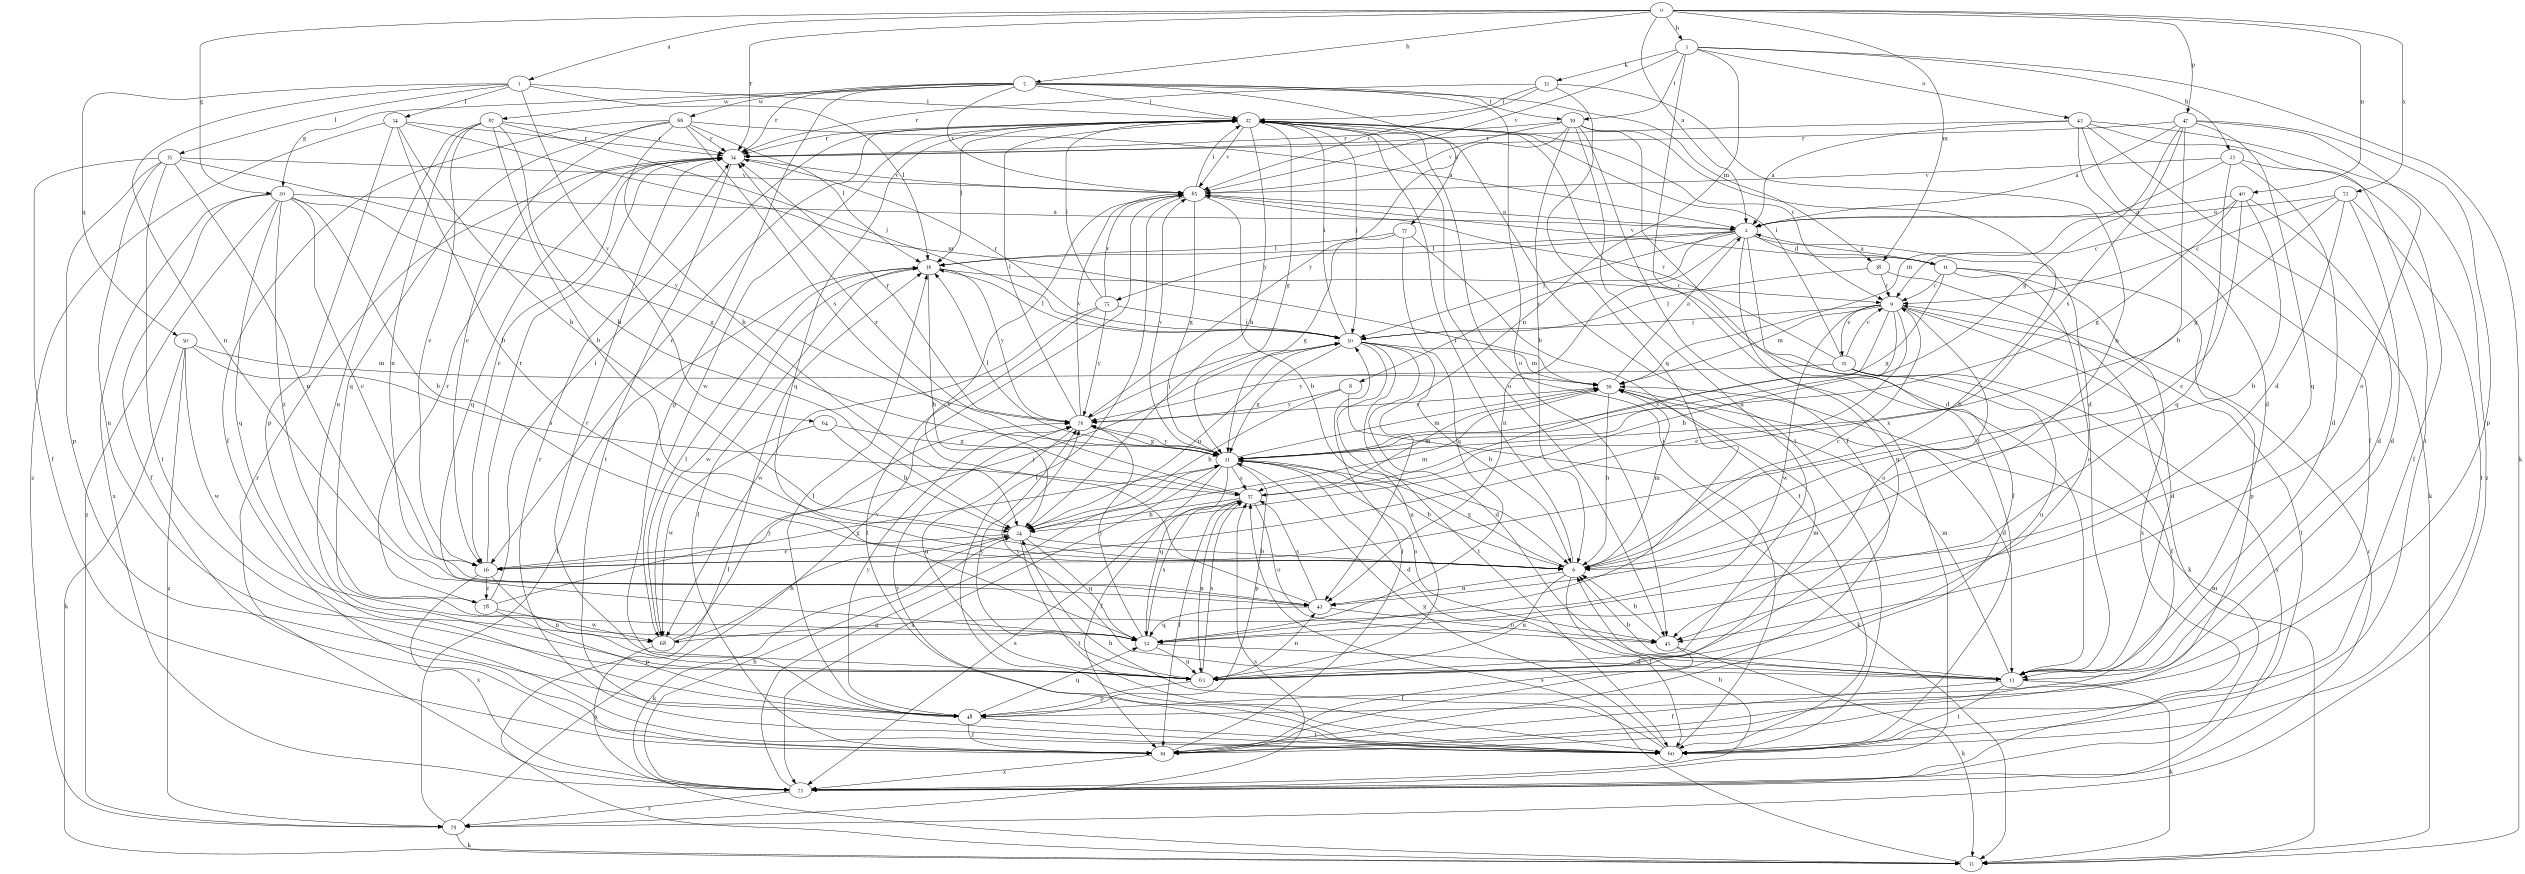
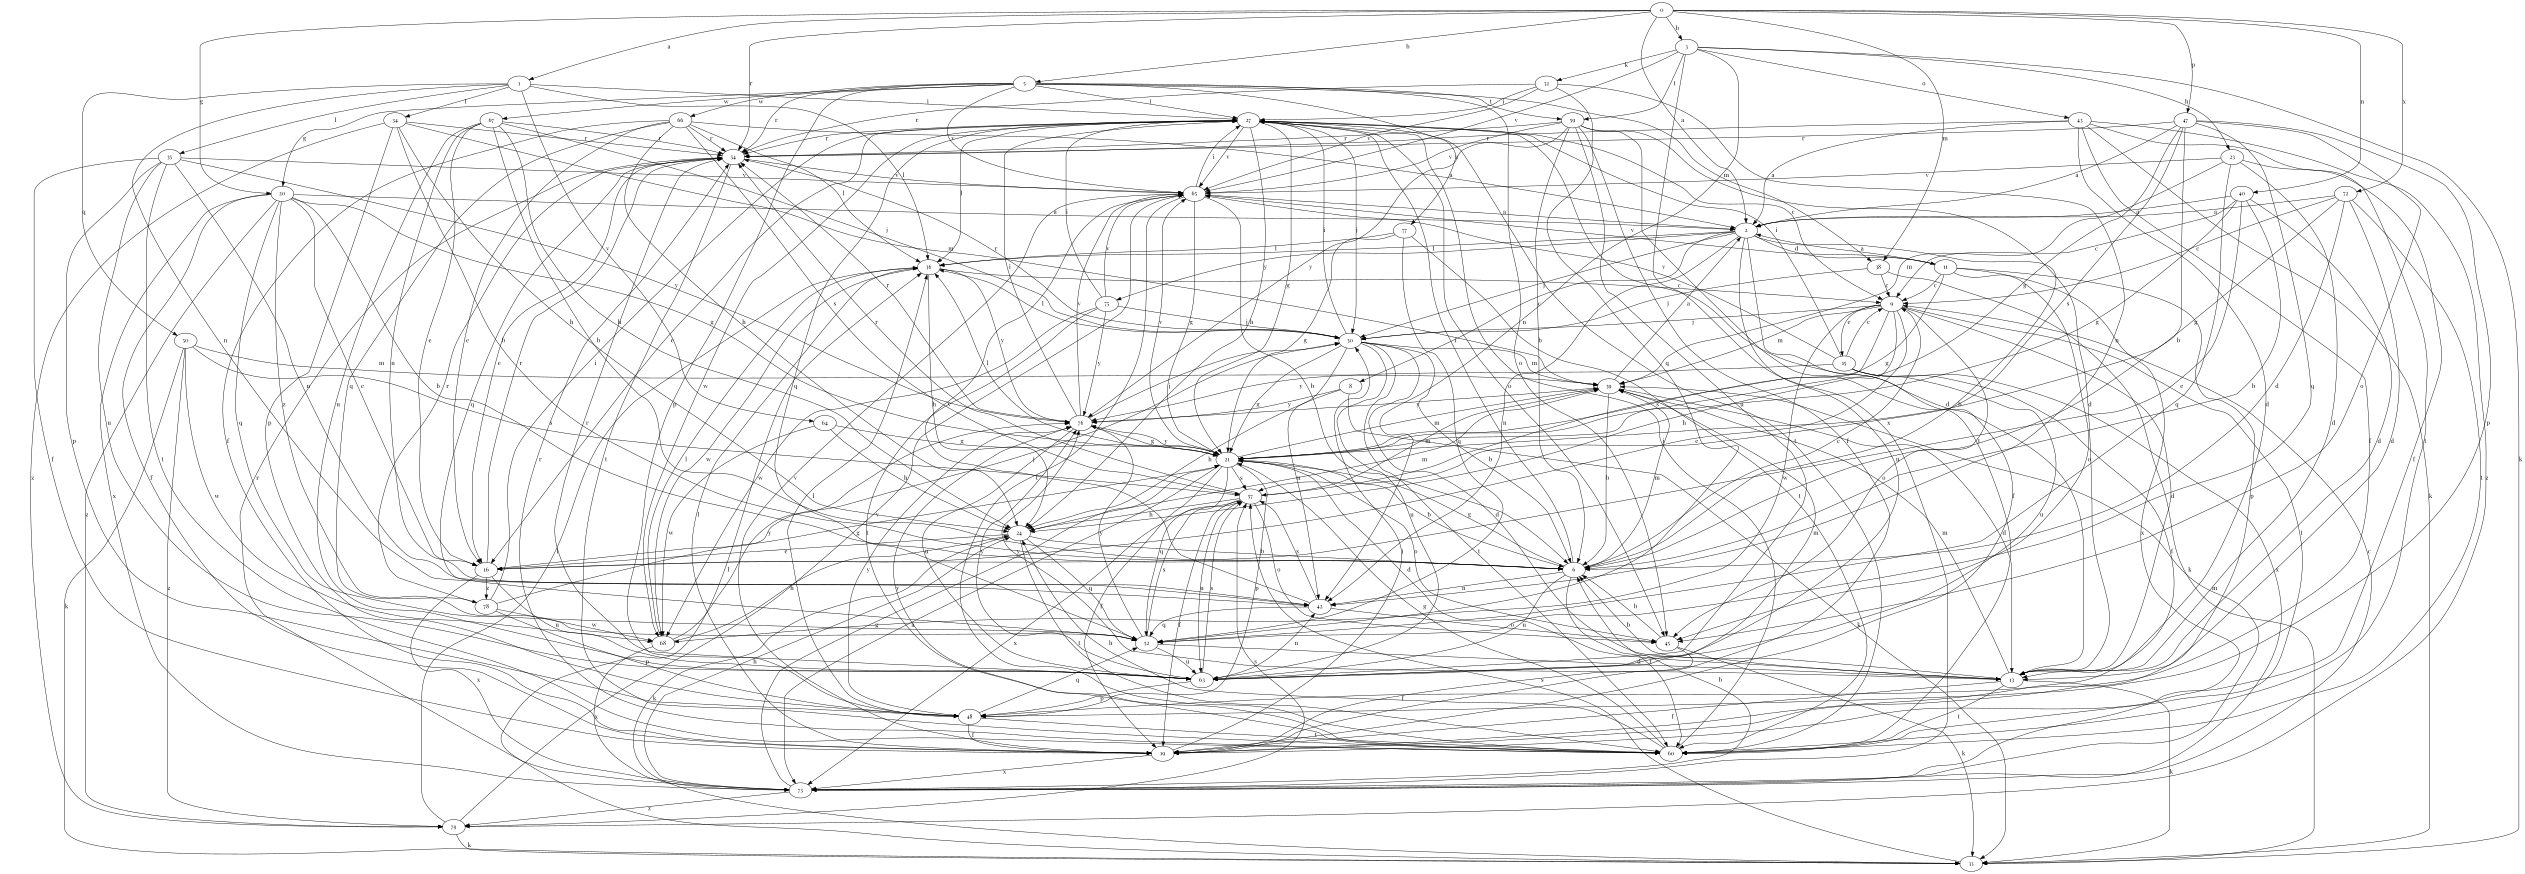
edge "30" -> "24": now "30" -> "42"
edge "19" -> "65": added, label "v"
